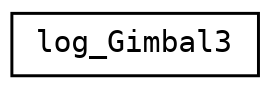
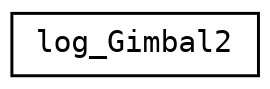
node "log_Gimbal3": label "log_Gimbal3" -> "log_Gimbal2"
